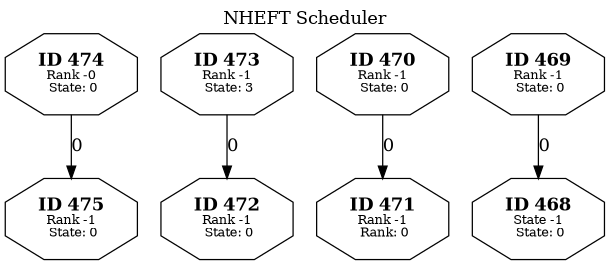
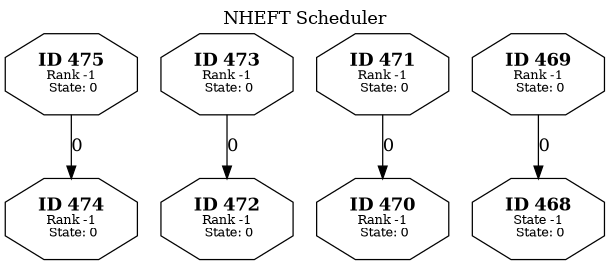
node "ID 474": text "Rank -0" -> "Rank -1"
node "ID 473": text "State: 3" -> "State: 0"
edge "ID 474" -> "ID 475": reversed
edge "ID 470" -> "ID 471": reversed
node "ID 471": text "Rank: 0" -> "State: 0"
